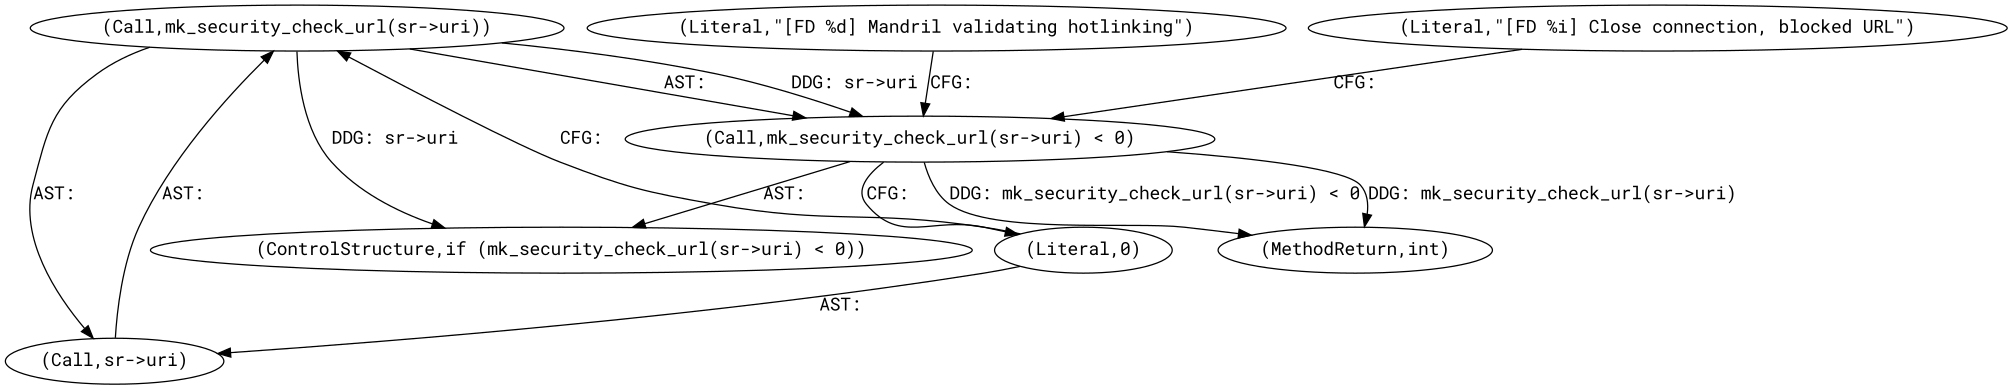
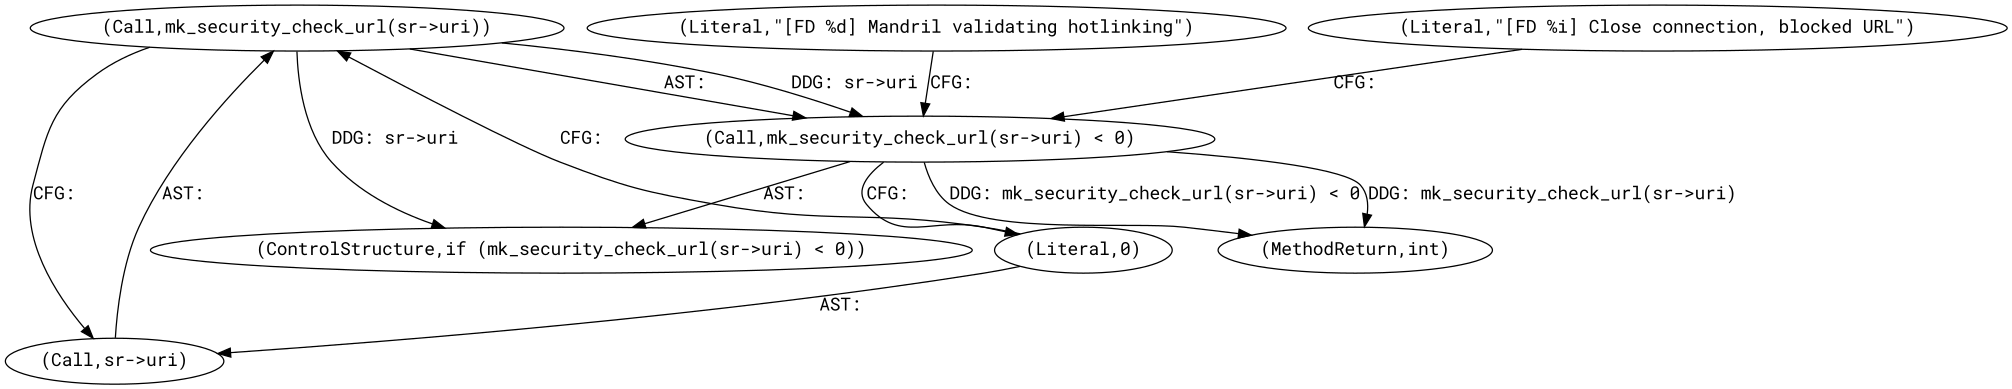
edge "(Call,mk_security_check_url(sr->uri))" -> "(Call,sr->uri)": label "AST: " -> "CFG: "
